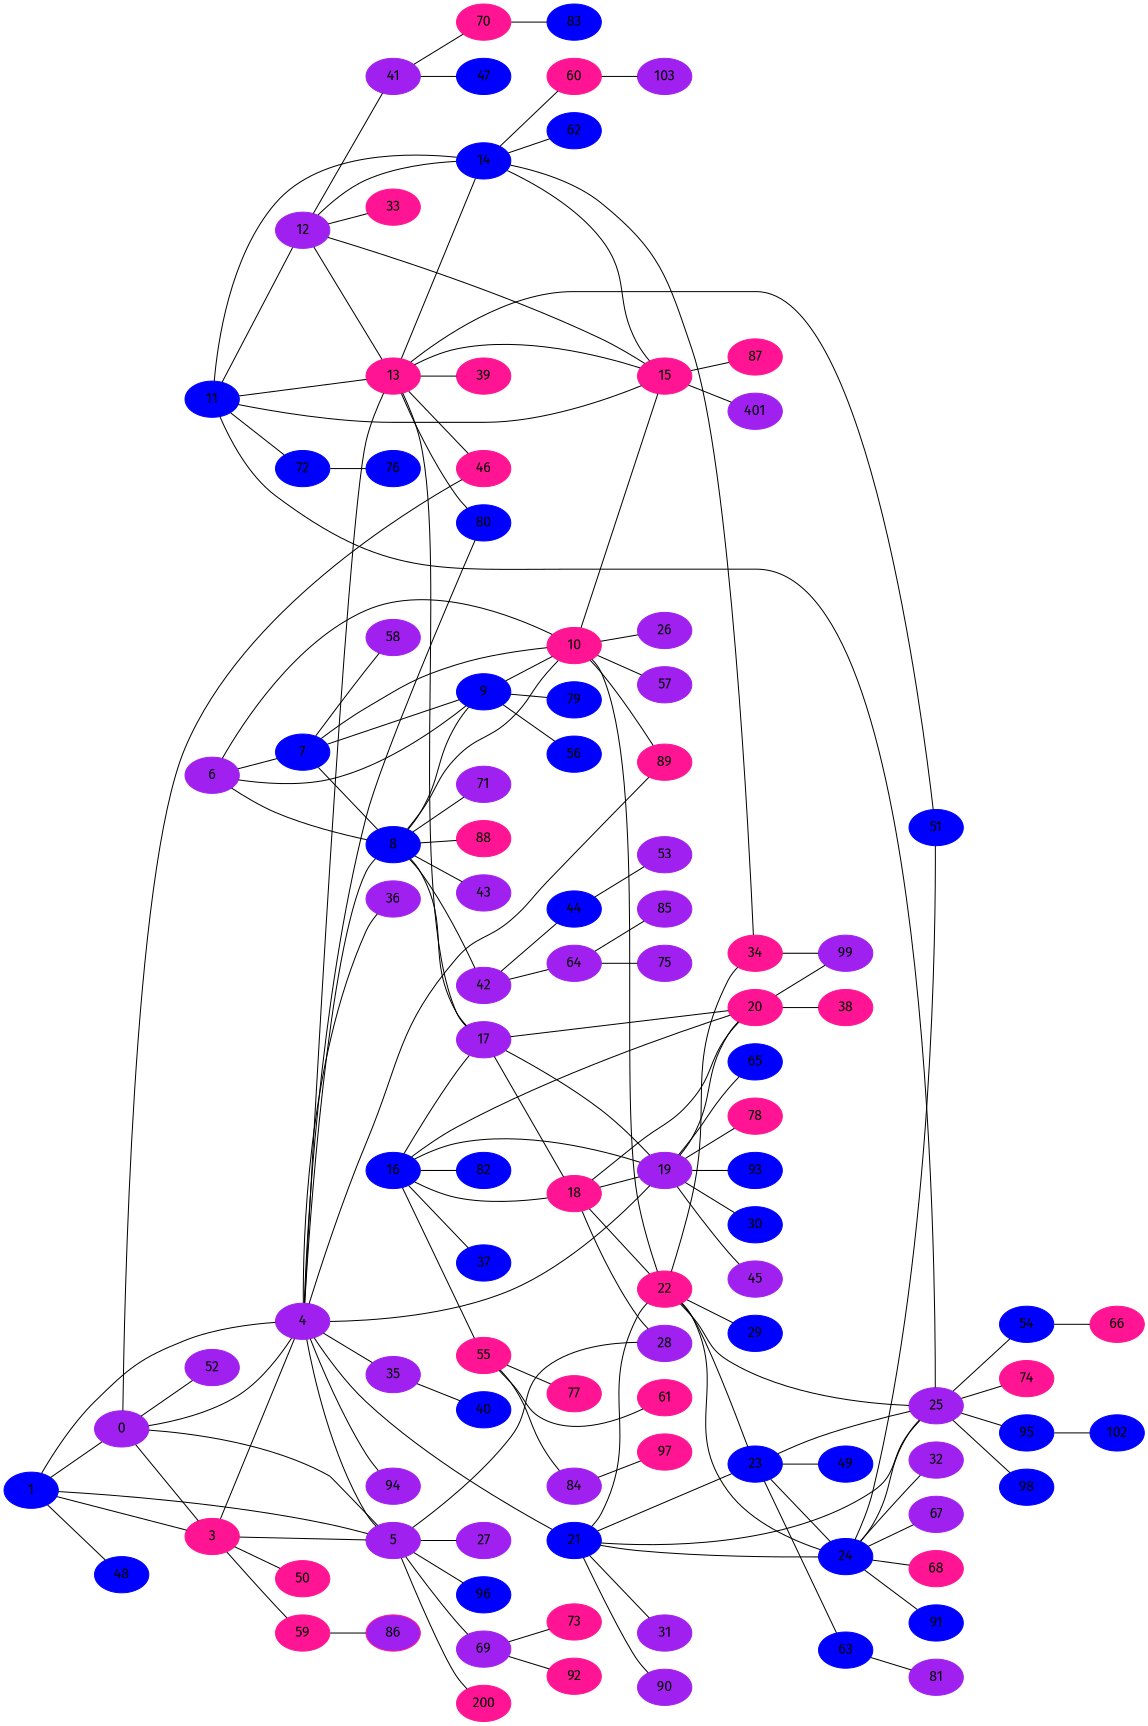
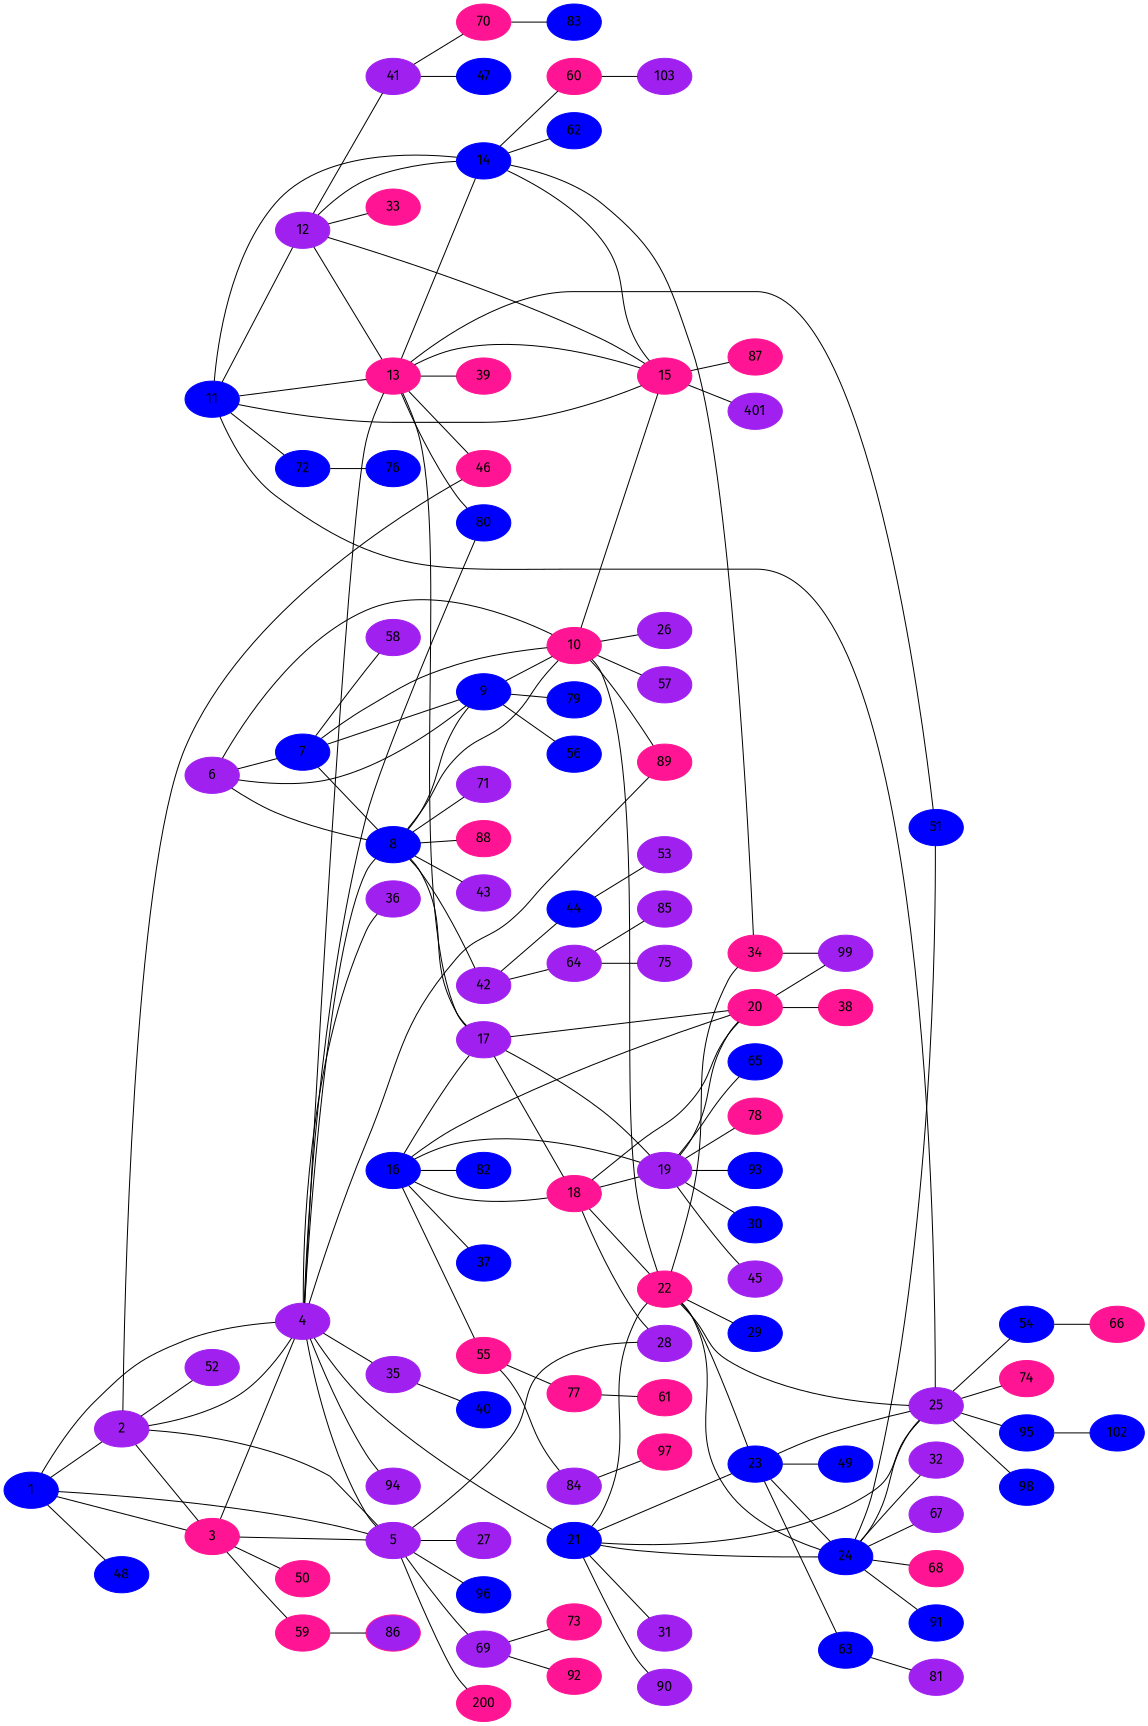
edge "19" -- "4": removed
edge "55" -- "61": now "77" -- "61"
node "0": label "0" -> "2"
